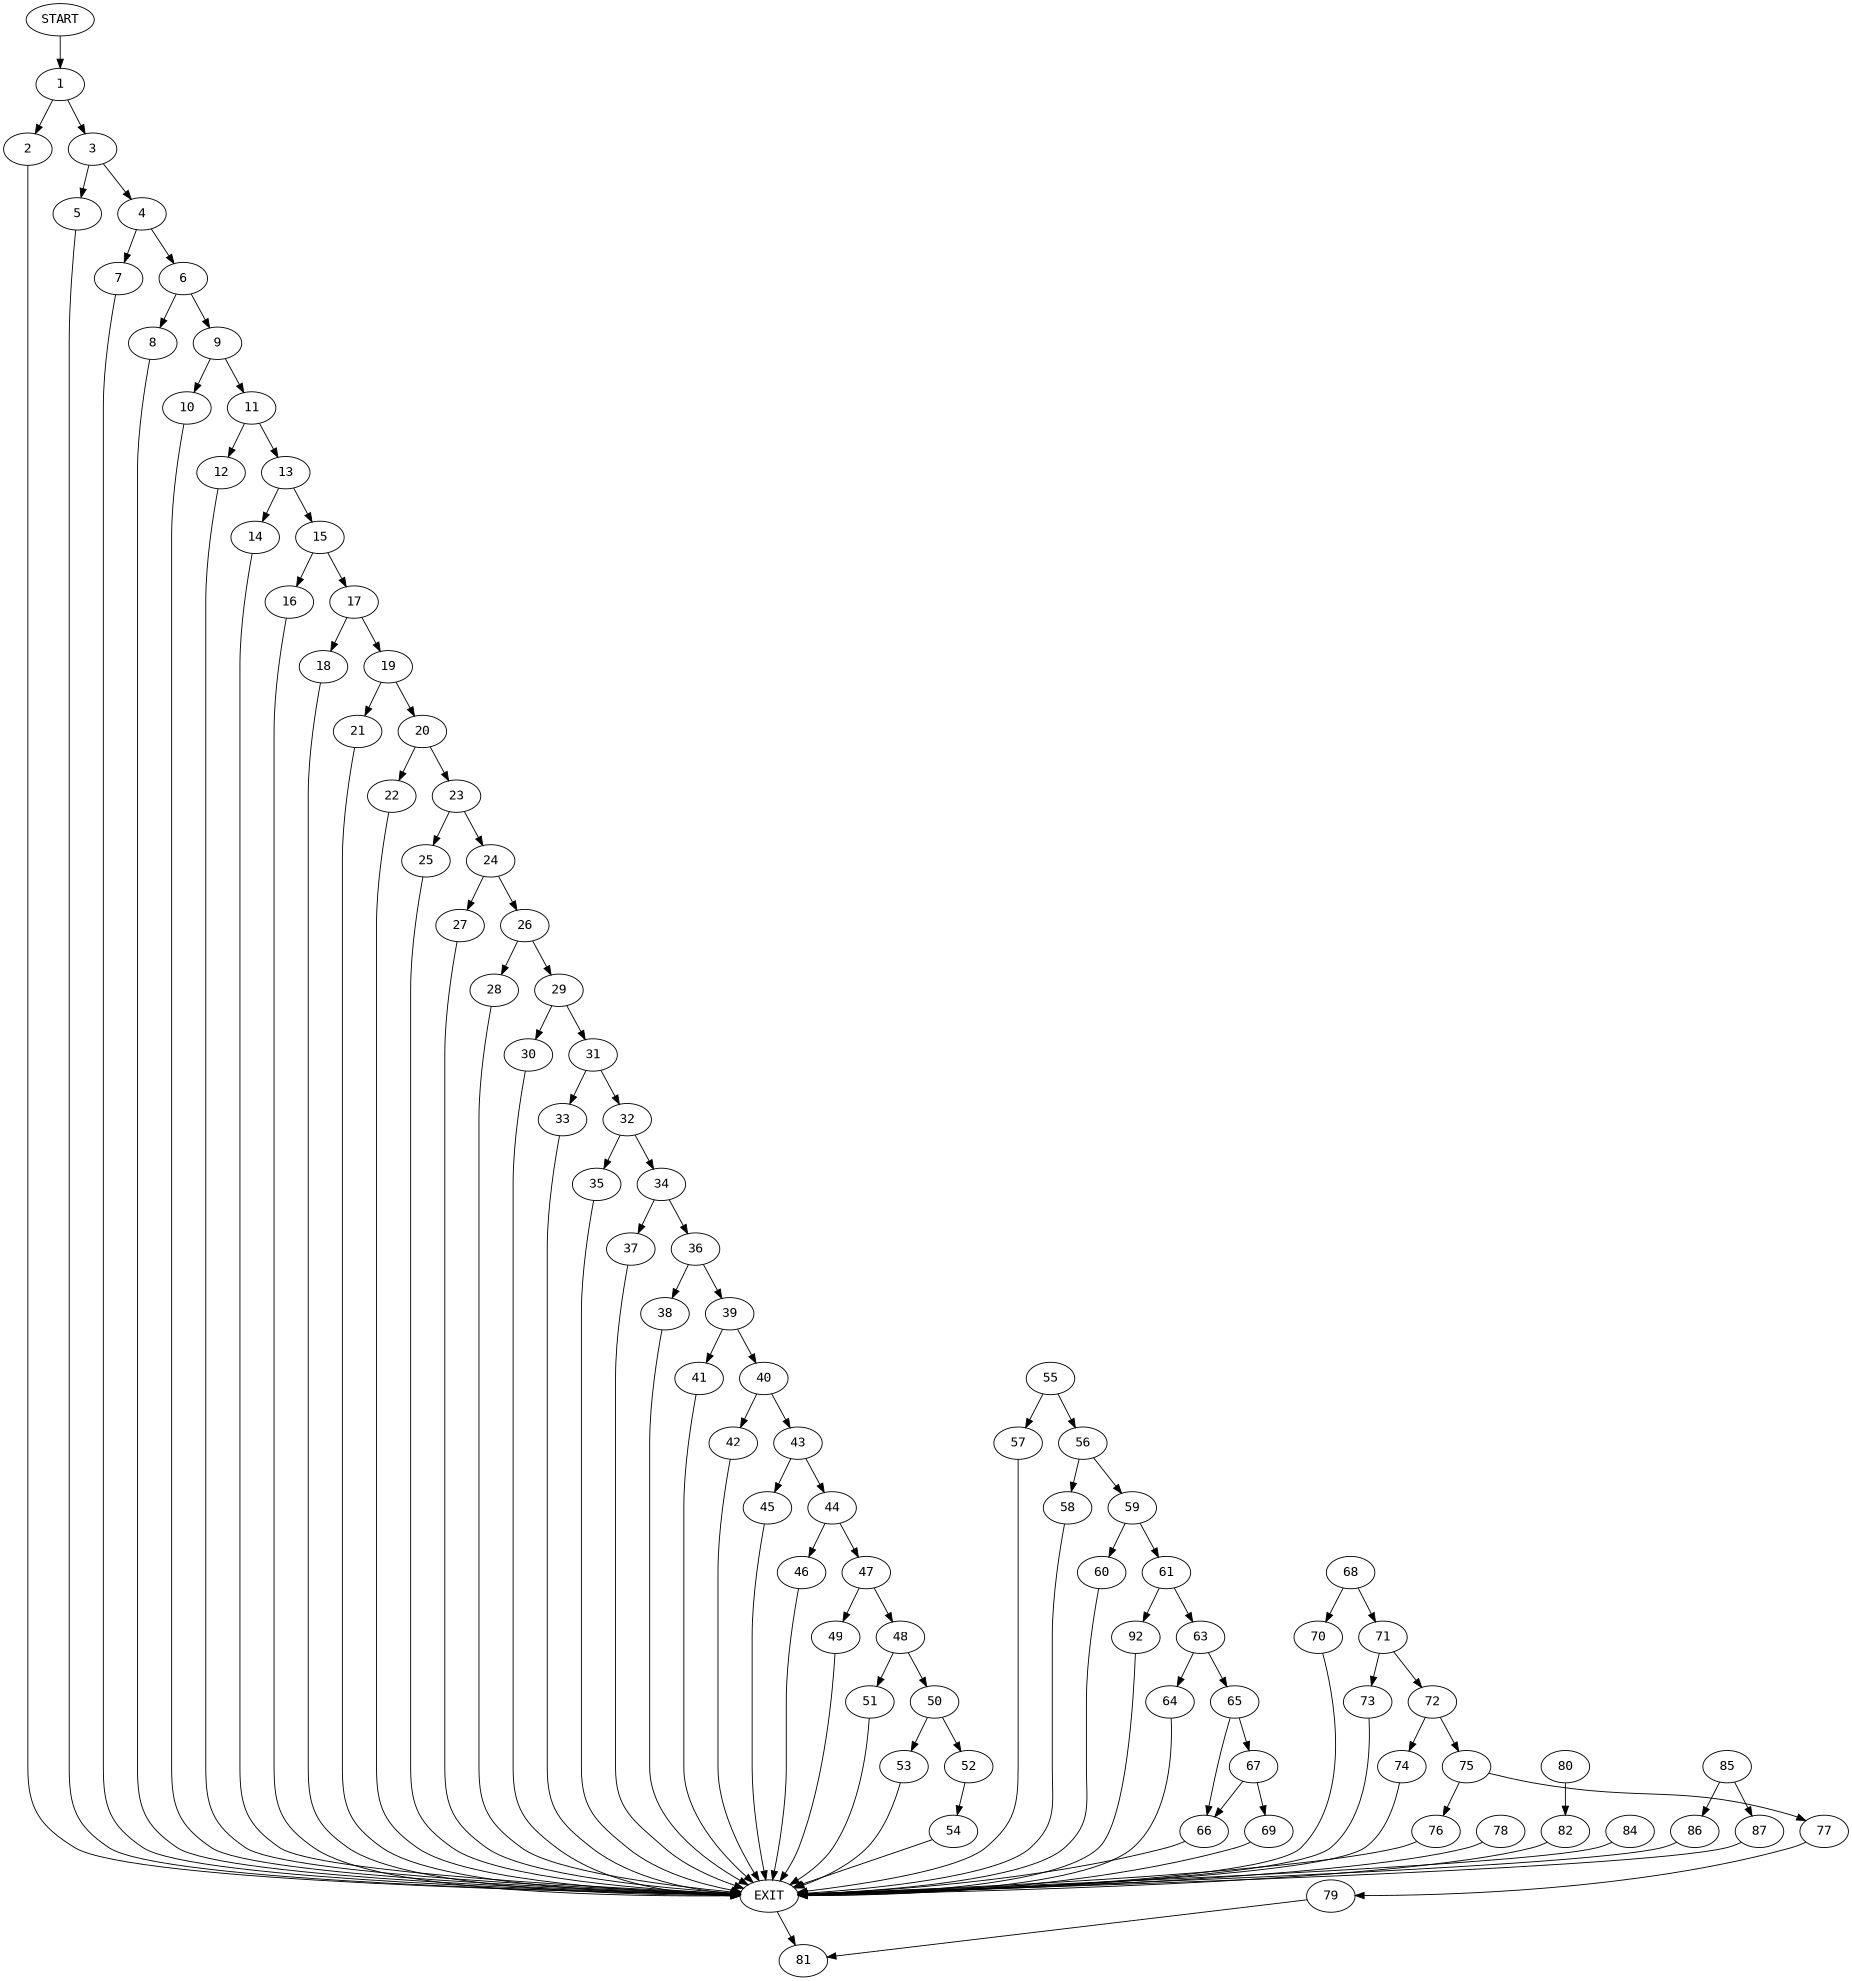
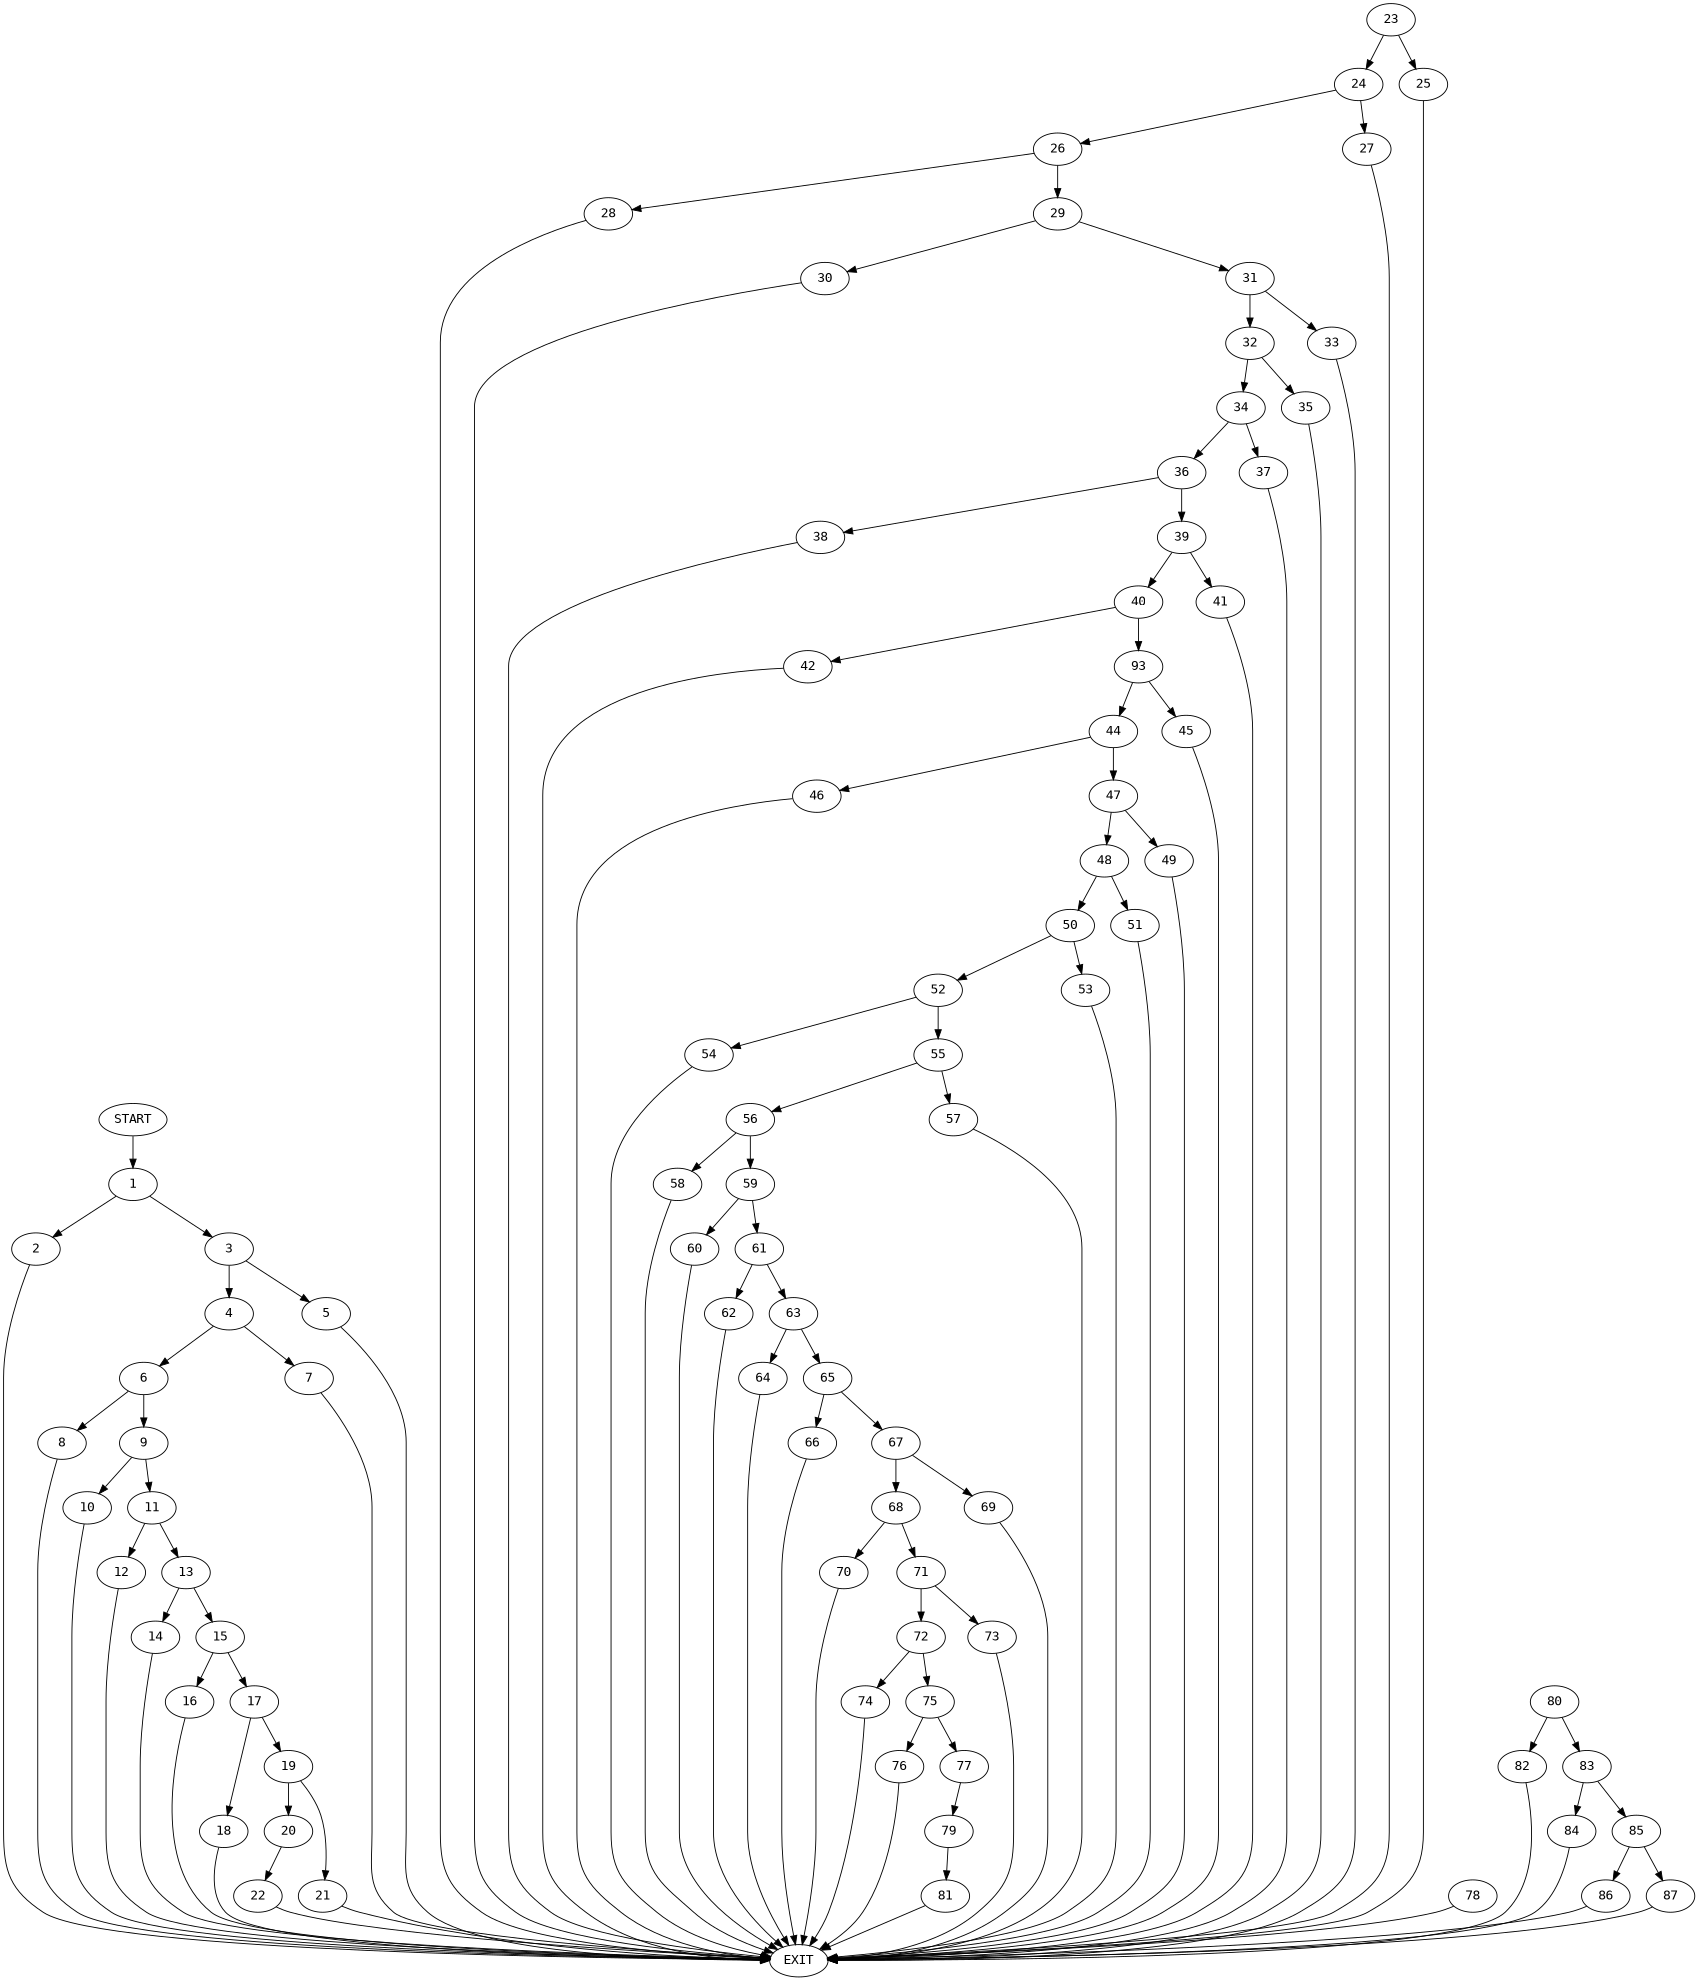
edge "20" -> "23": removed
edge "52" -> "55": added
node "43": label "43" -> "93"
node "92": label "92" -> "62"
node "83": added
edge "67" -> "66": now "67" -> "68"
edge "EXIT" -> "81": reversed
